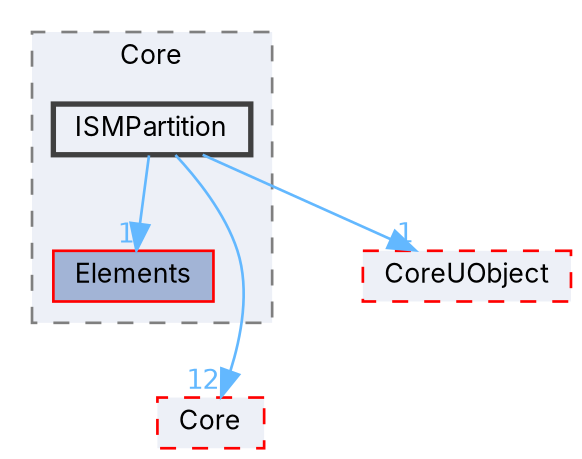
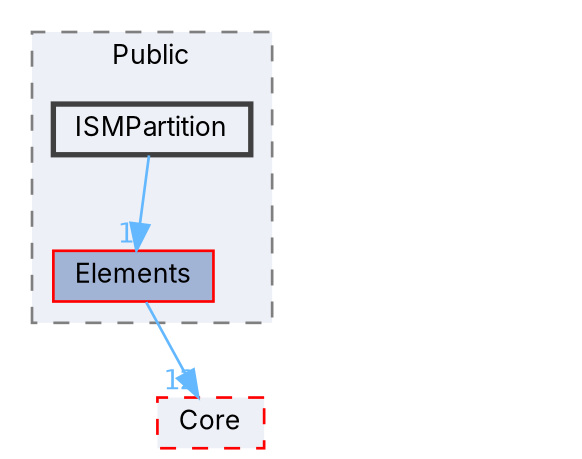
cluster "Core": label "Core" -> "Public"
edge "ISMPartition" -> "Core": now "Elements" -> "Core"
node "CoreUObject": removed
